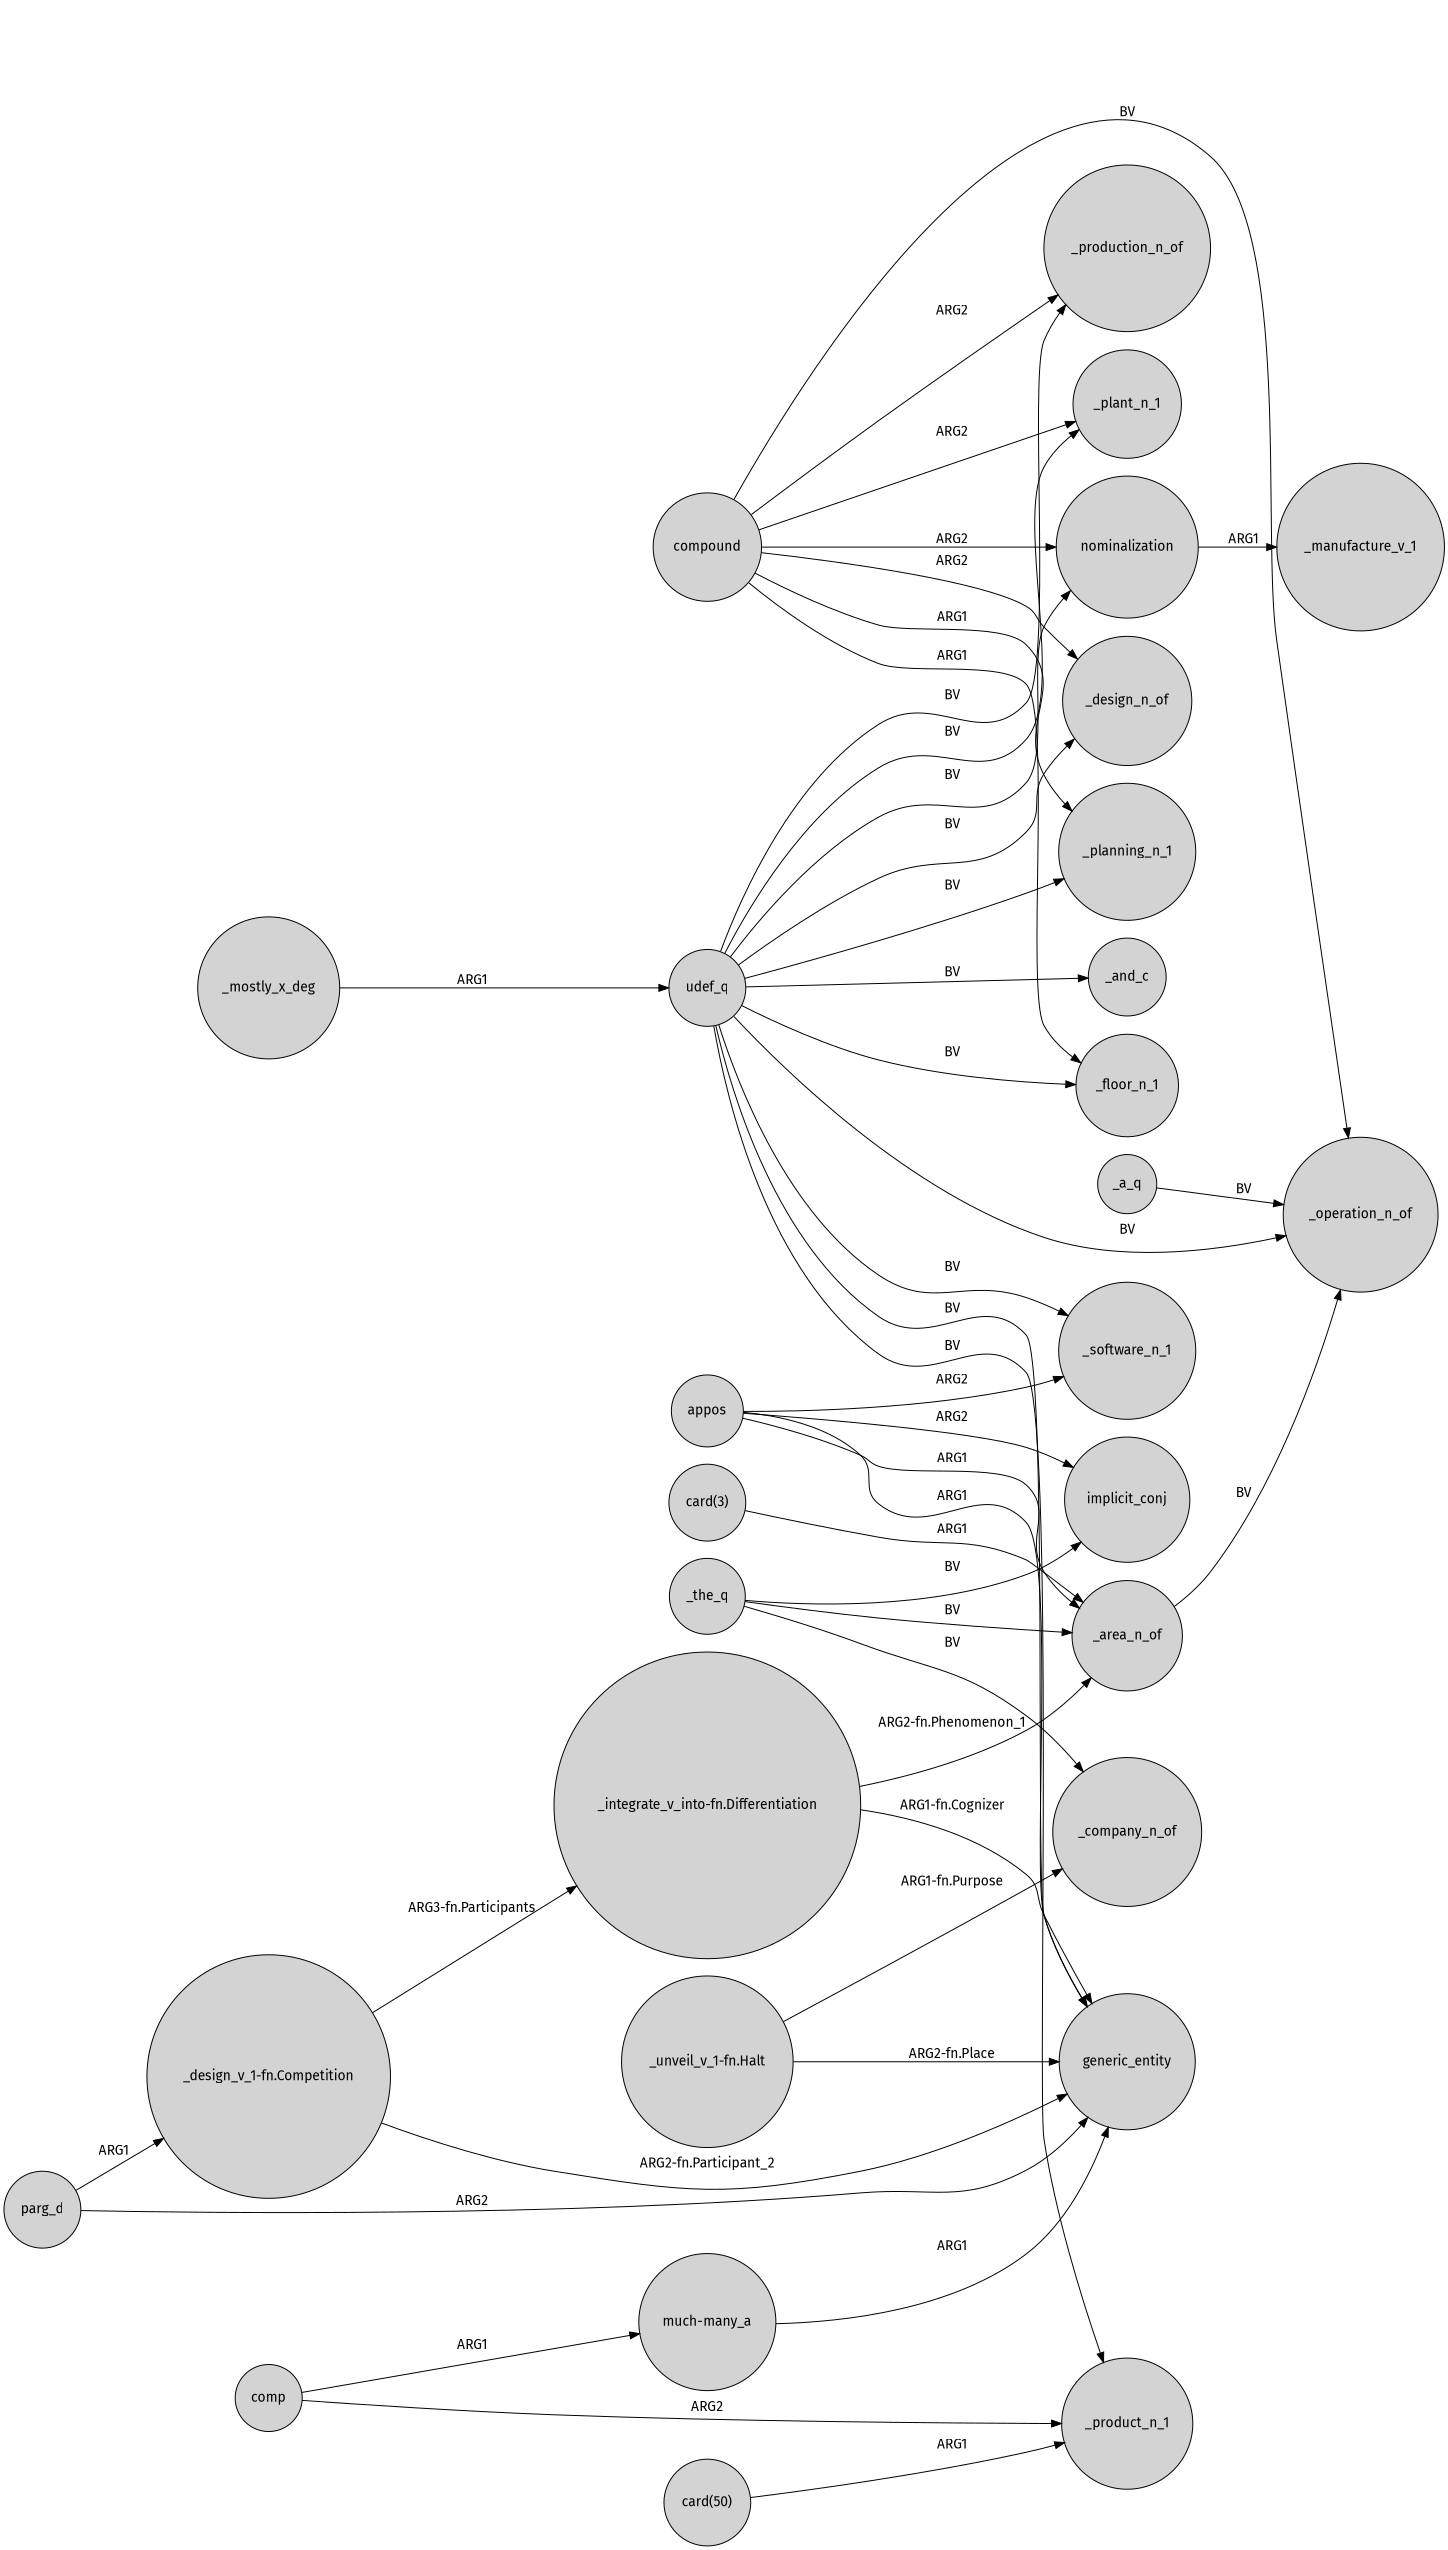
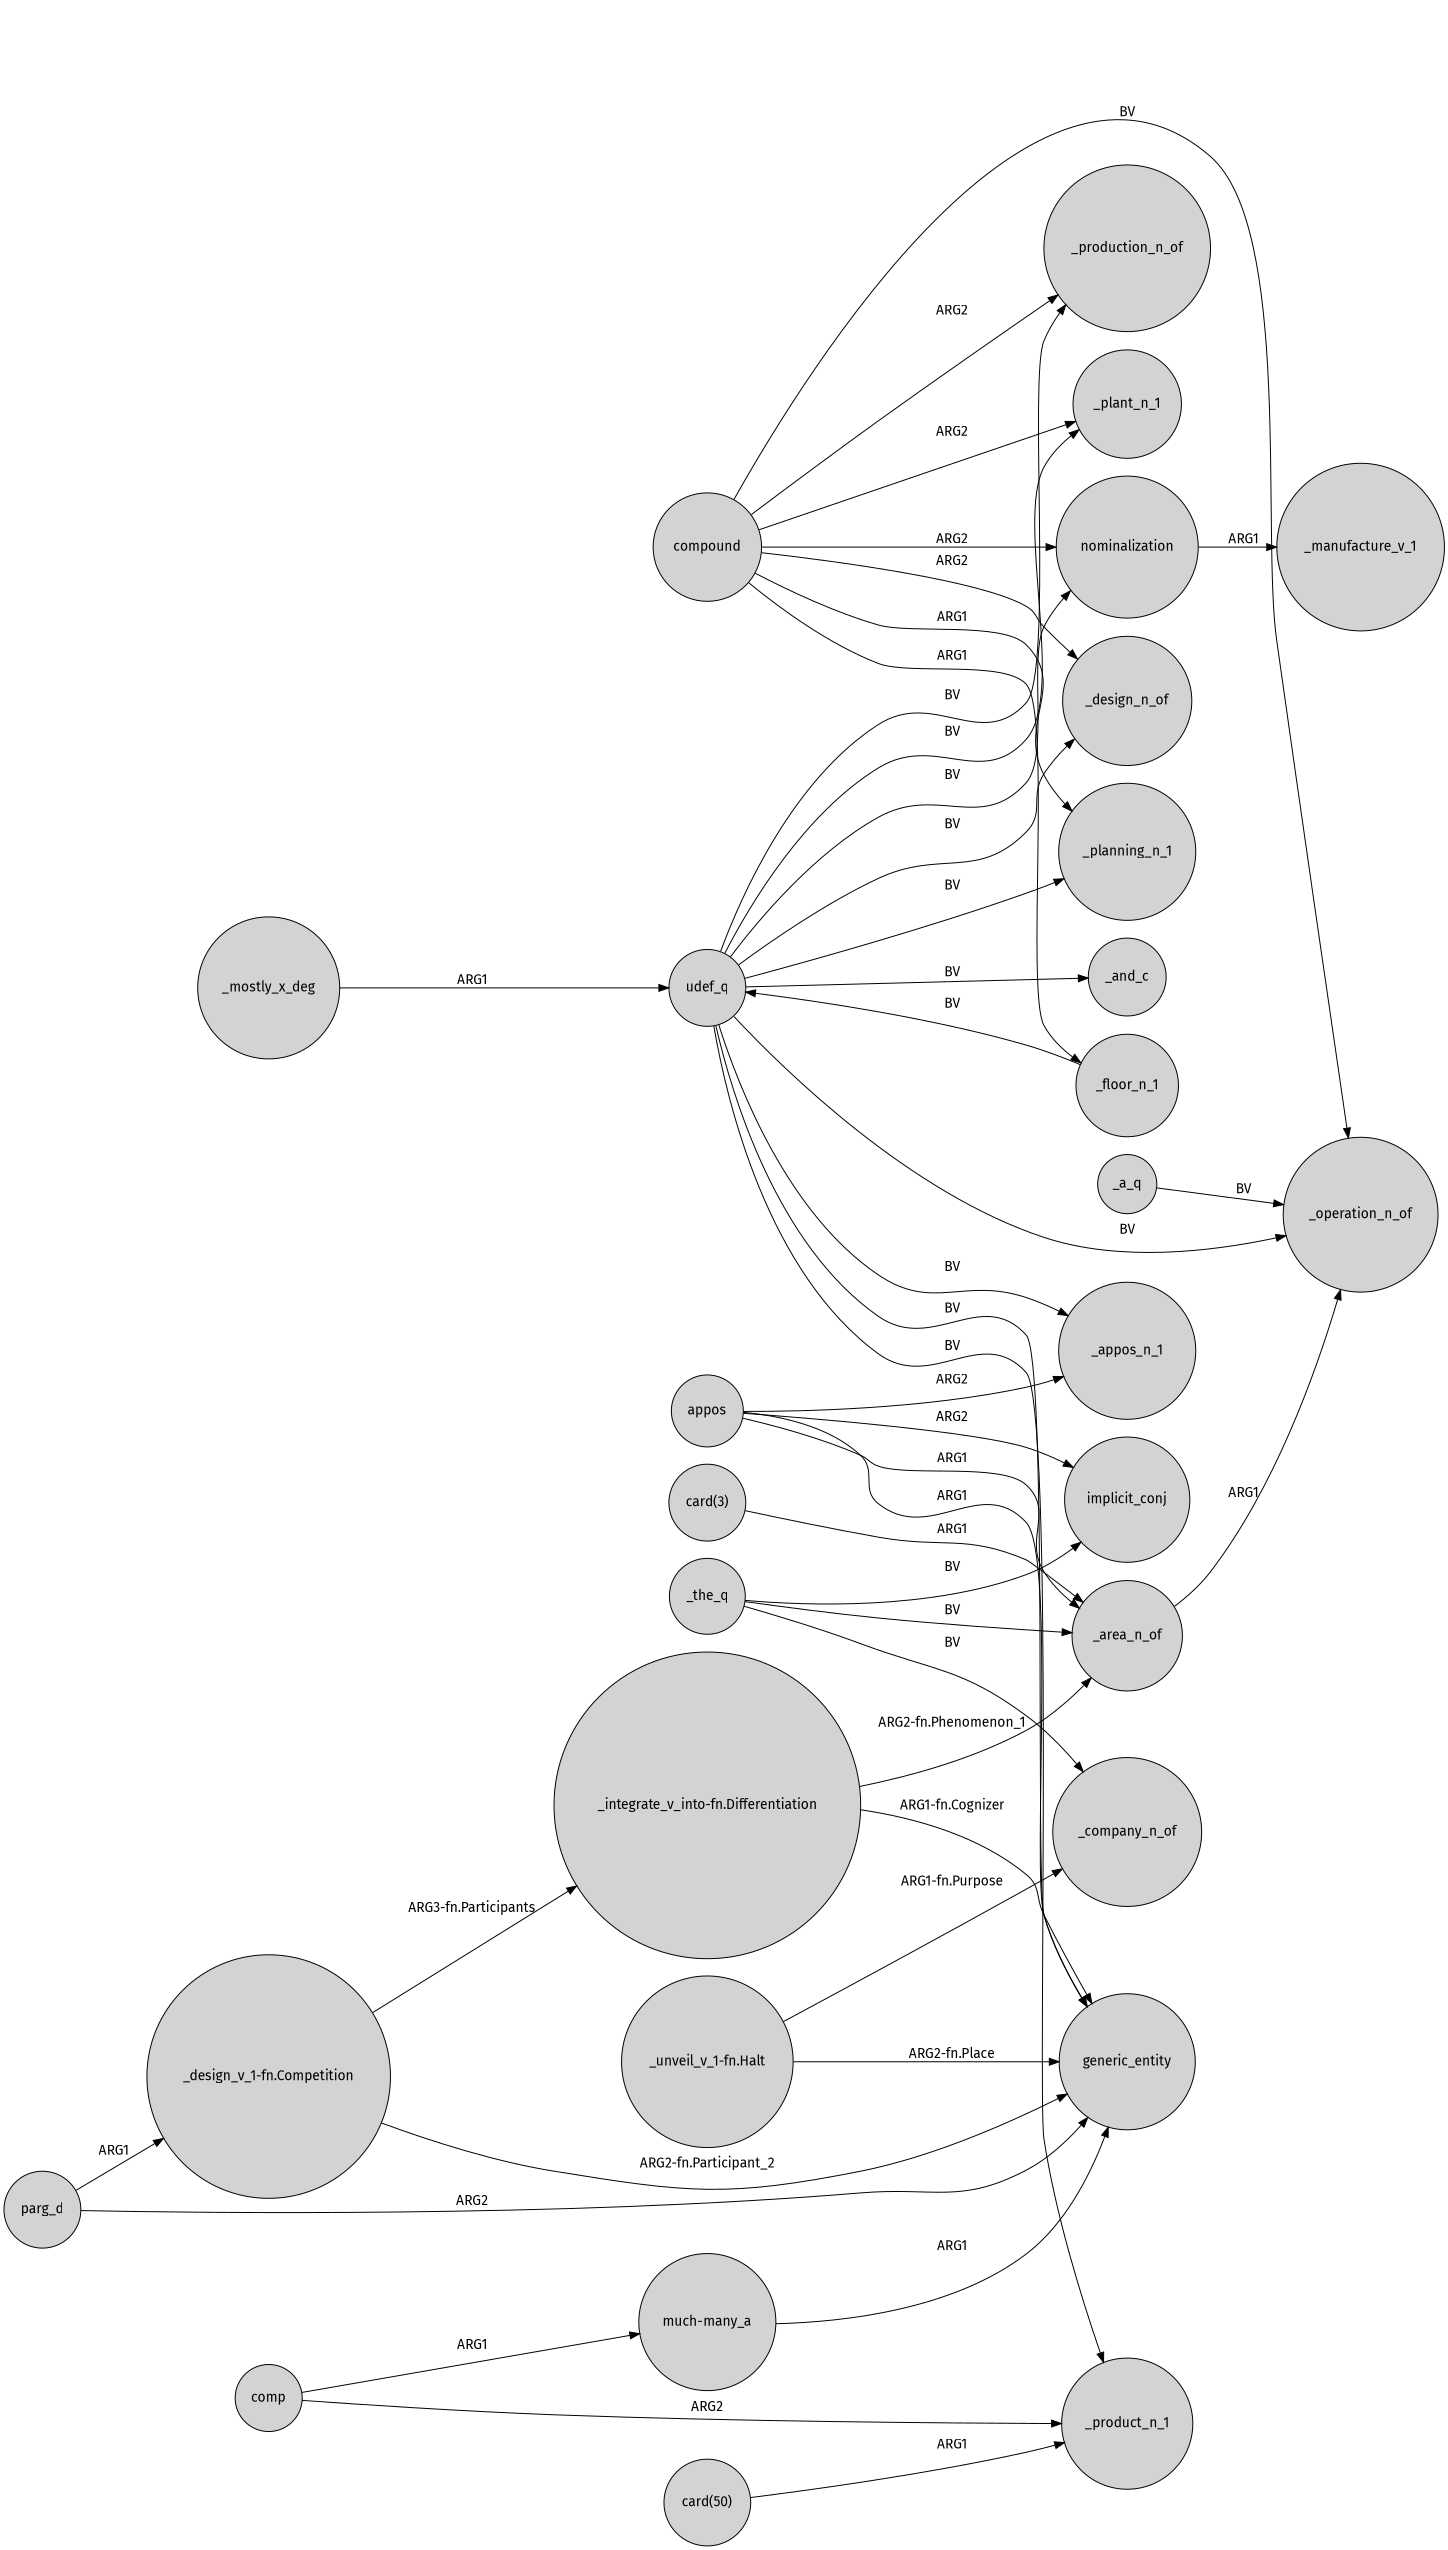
edge "udef_q" -> "_floor_n_1": reversed
node "_software_n_1": label "_software_n_1" -> "_appos_n_1"
edge "_area_n_of" -> "_operation_n_of": label "BV" -> "ARG1"
